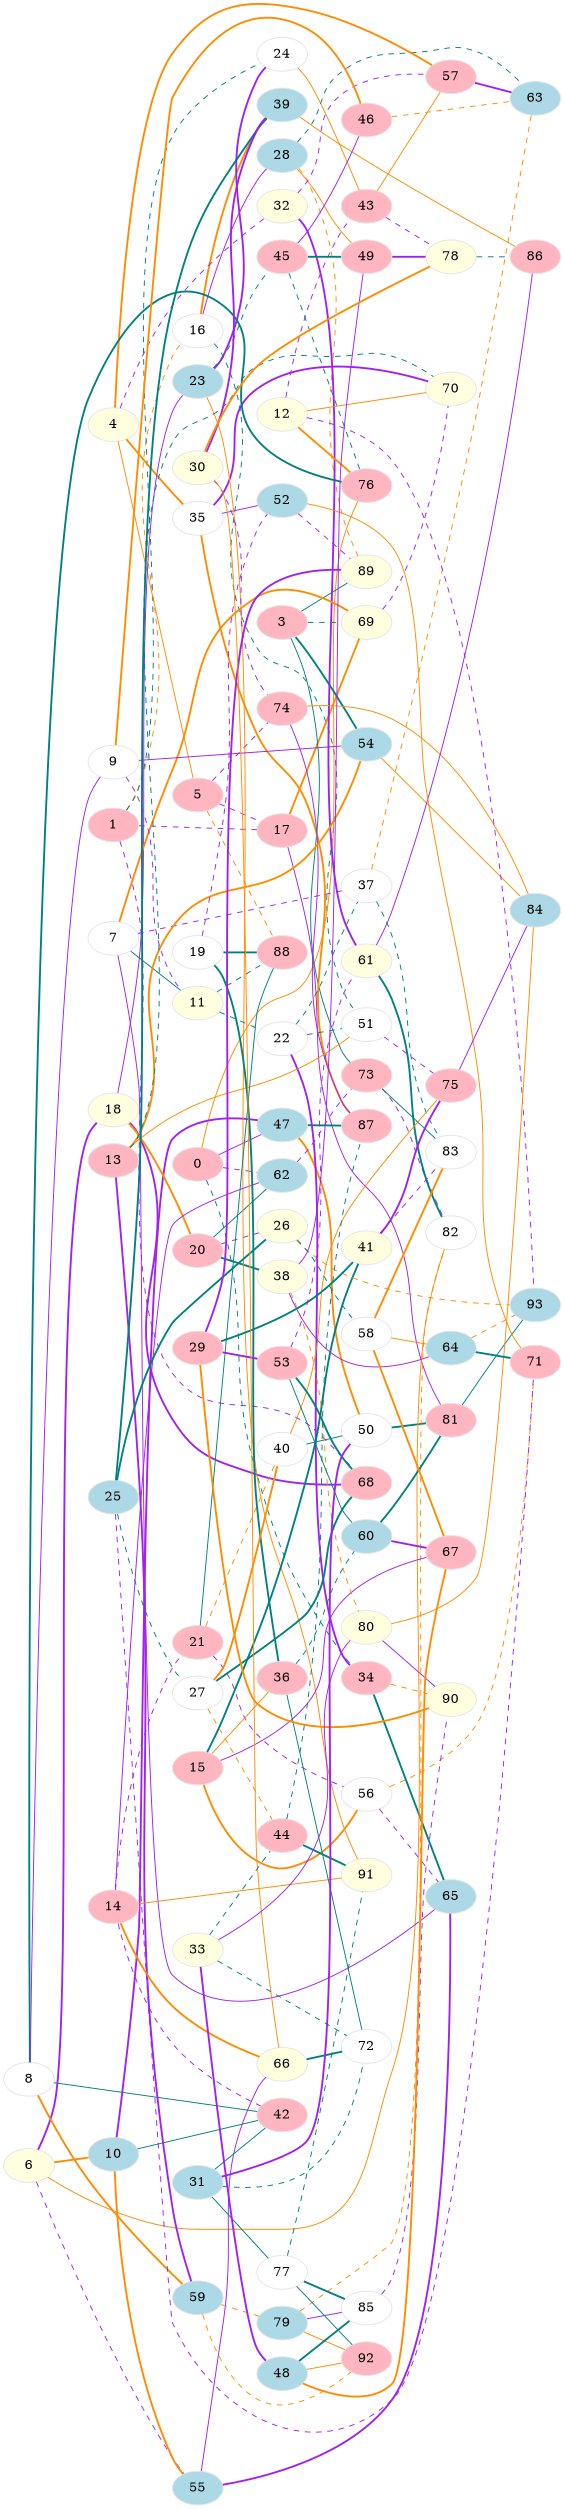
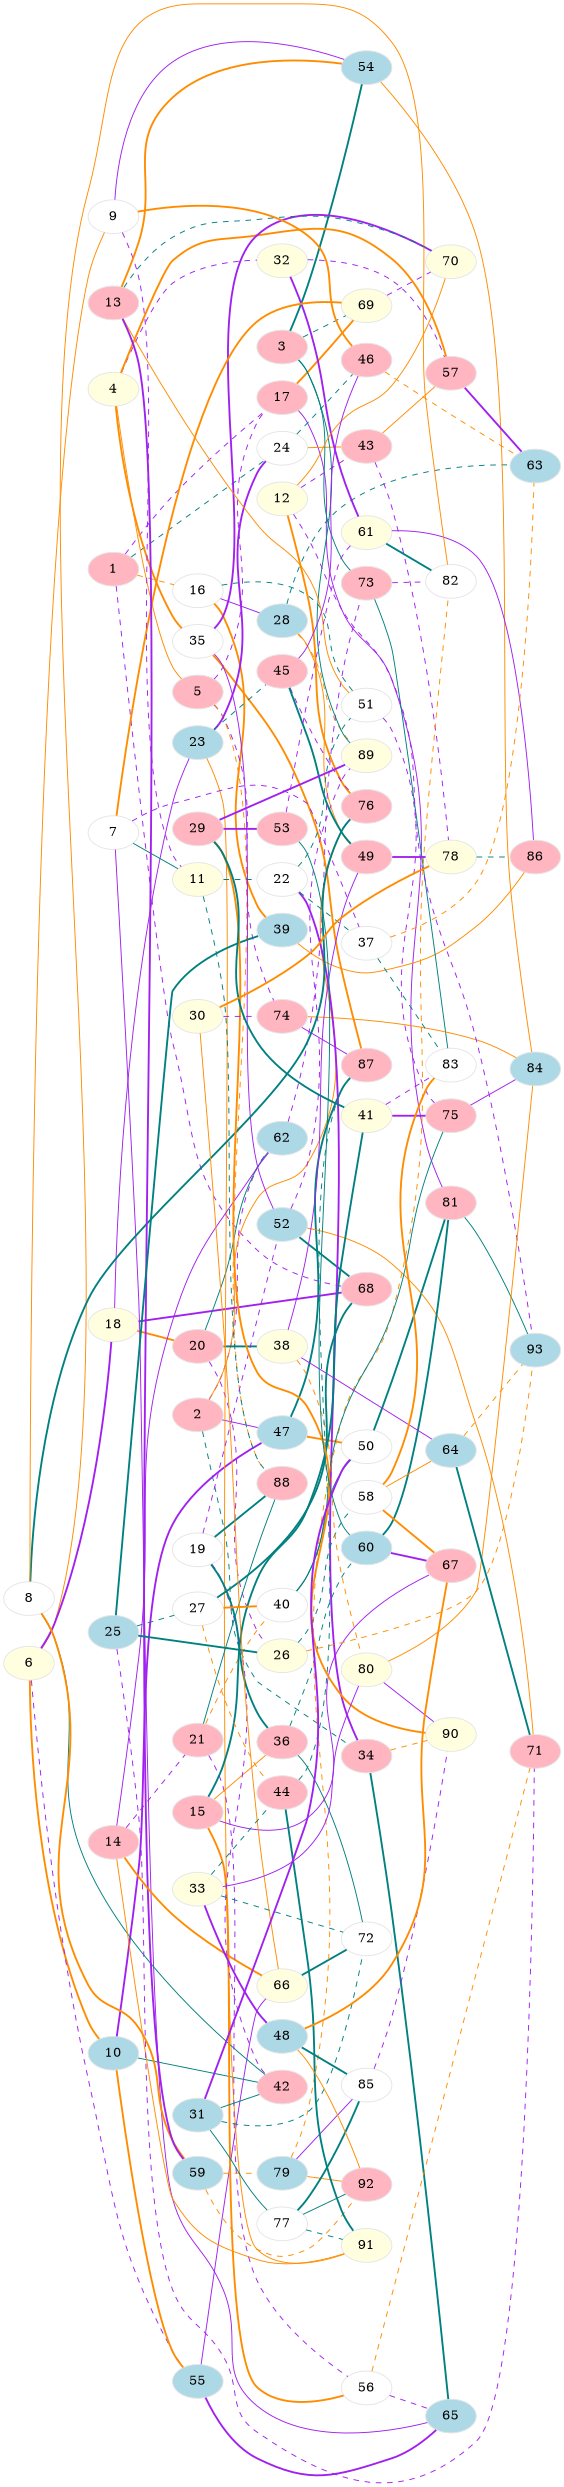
edge "39" -- "30": removed
edge "45" -- "76": color teal -> purple
edge "46" -- "24": added
node "0": label "0" -> "2"
edge "75" -- "40": color darkorange -> teal
edge "9" -- "8": color purple -> darkorange
edge "53" -- "68": now "52" -- "68"
edge "14" -- "42": now "19" -- "42"
